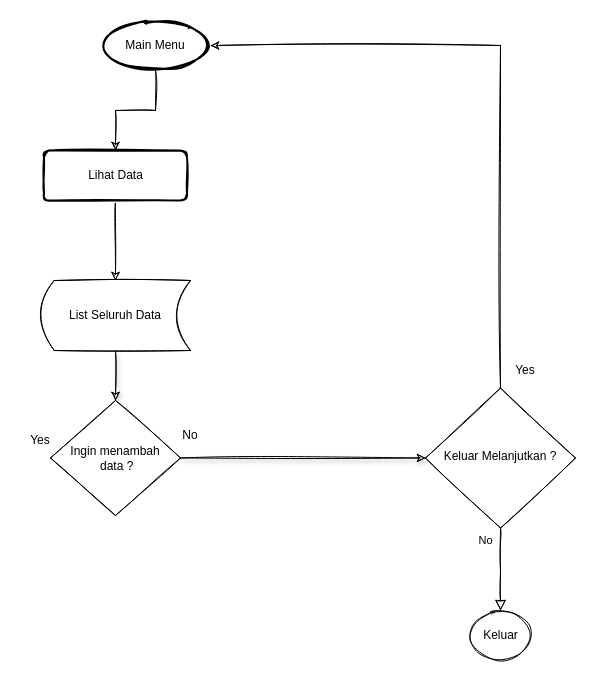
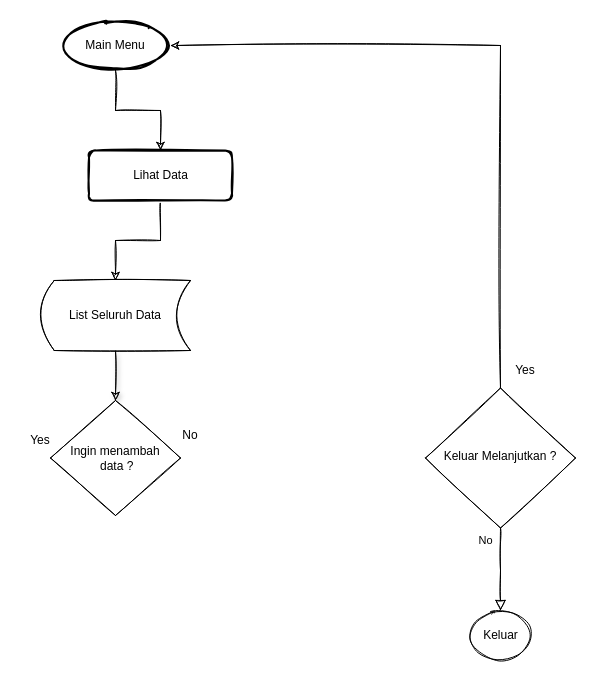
node "Main Menu": moved (156, 46) -> (116, 46)
node "Lihat Data": moved (116, 176) -> (161, 176)
edge "Ingin menambah data ?" -> "Keluar Melanjutkan ?": removed
